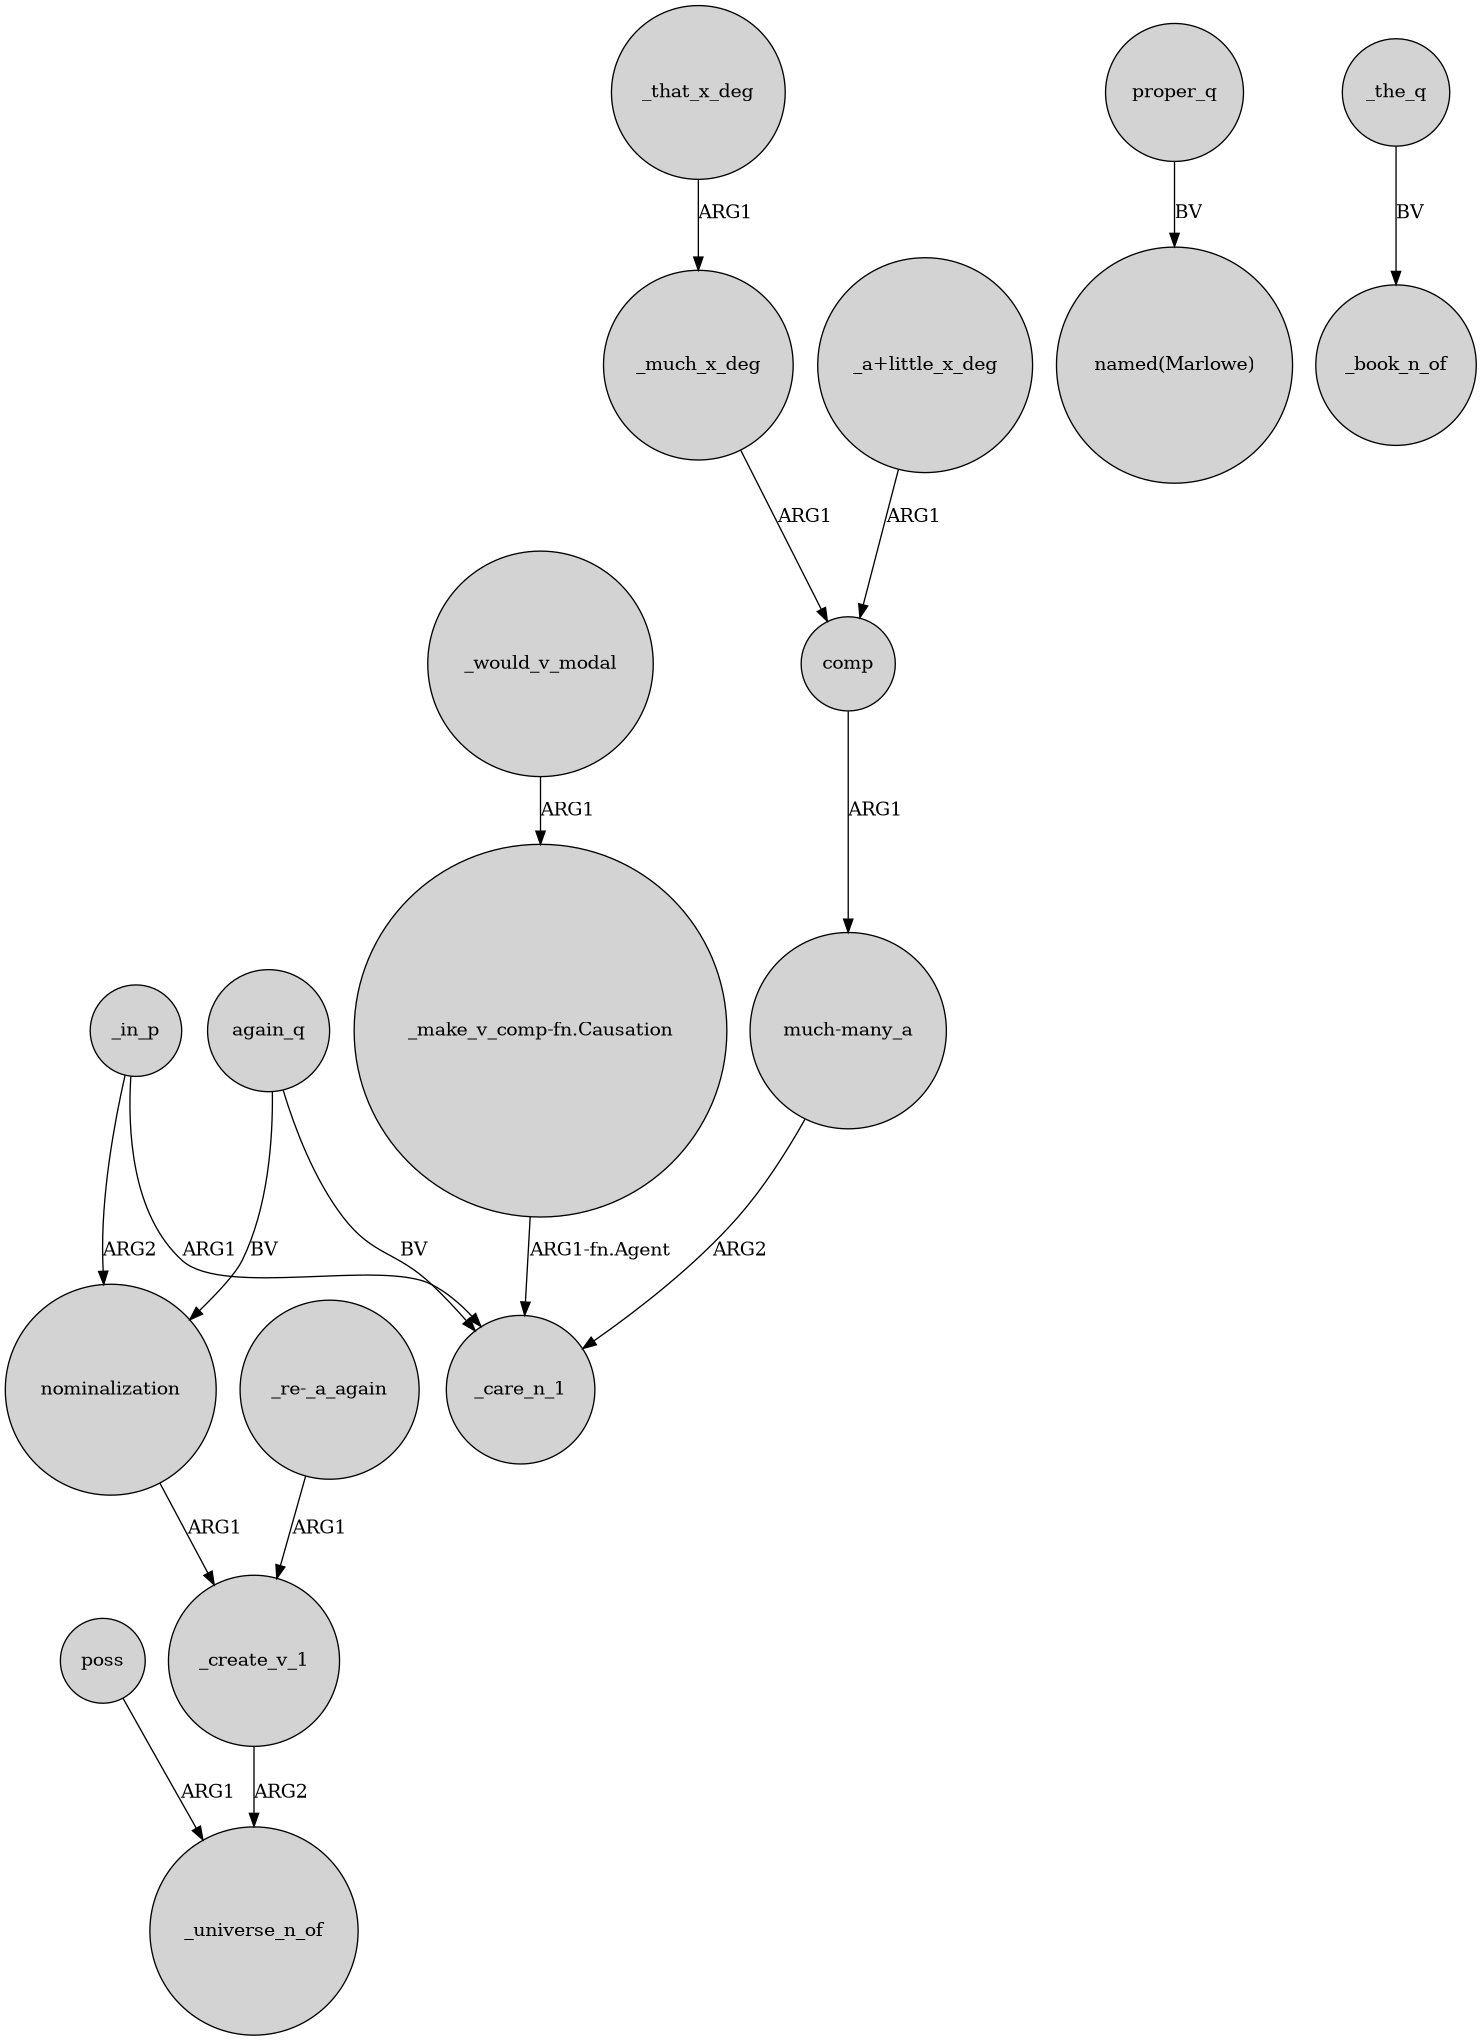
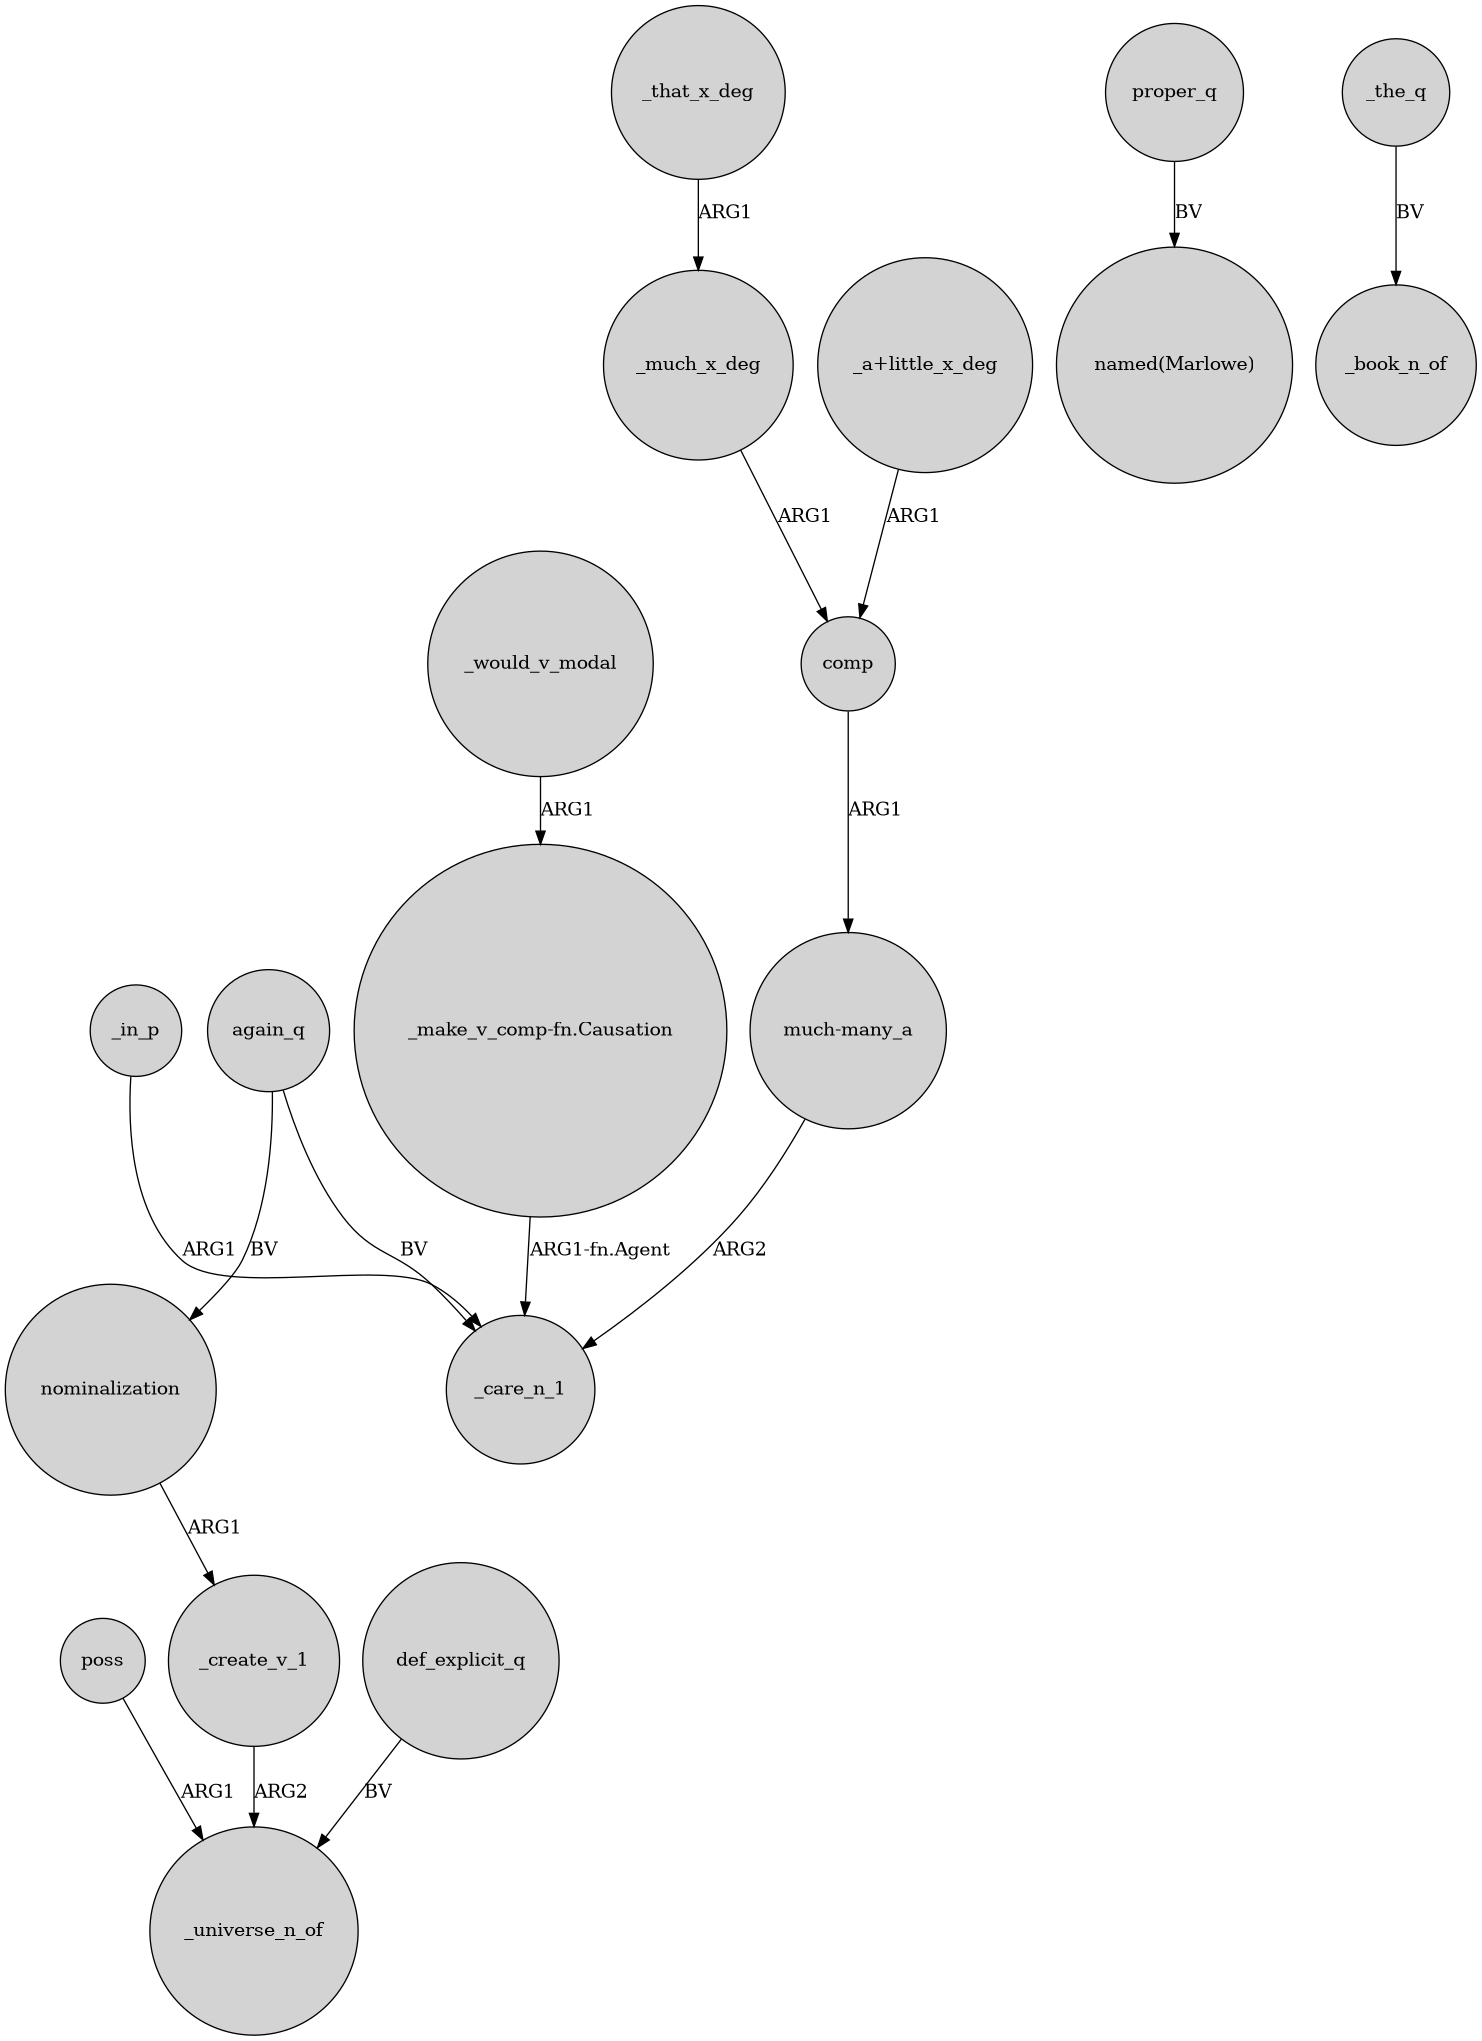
edge "_in_p" -> "nominalization": removed, label "ARG2"
node "_re-_a_again": removed
node "def_explicit_q": added
